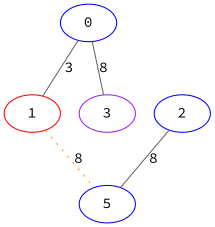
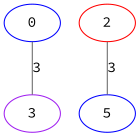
edge "0" -- "3": label "8" -> "3"
node "1": removed
node "2": color blue -> red
edge "2" -- "5": label "8" -> "3"
